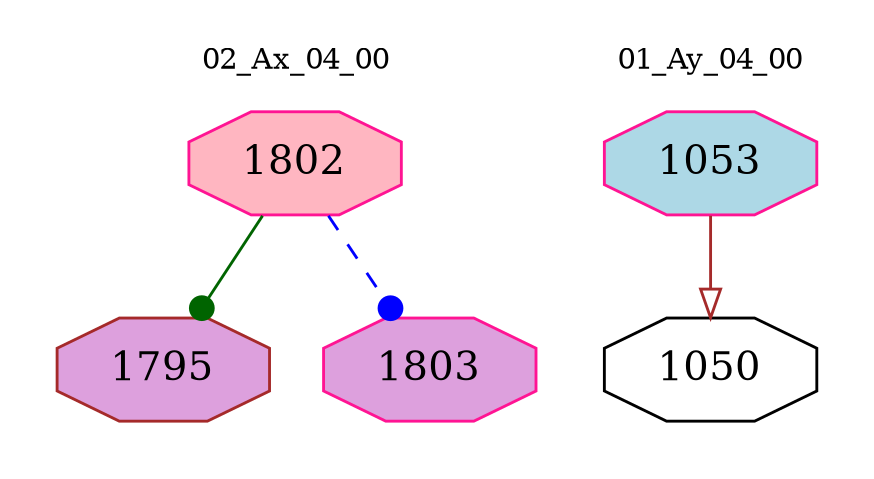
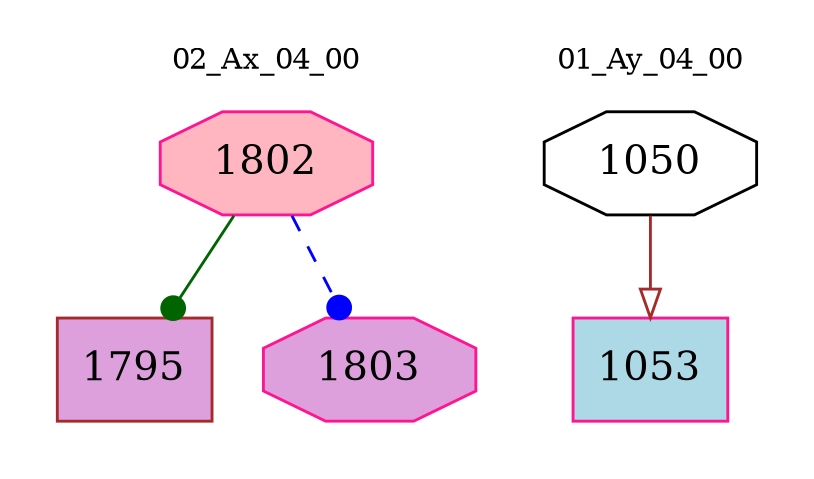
node "1053": shape octagon -> box
edge "1053" -> "1050": reversed
node "1795": shape octagon -> box
